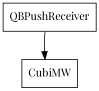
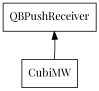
edge "QBPushReceiver" -> "CubiMW": reversed
